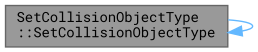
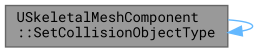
node "SetCollisionObjectType ::SetCollisionObjectType": label "SetCollisionObjectType ::SetCollisionObjectType" -> "USkeletalMeshComponent ::SetCollisionObjectType"
